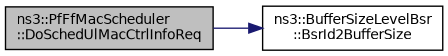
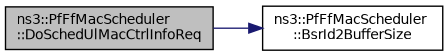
node "ns3::BufferSizeLevelBsr ::BsrId2BufferSize": label "ns3::BufferSizeLevelBsr ::BsrId2BufferSize" -> "ns3::PfFfMacScheduler ::BsrId2BufferSize"
